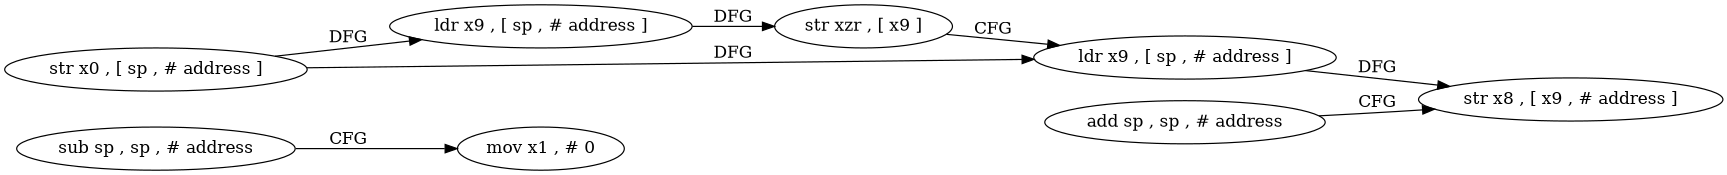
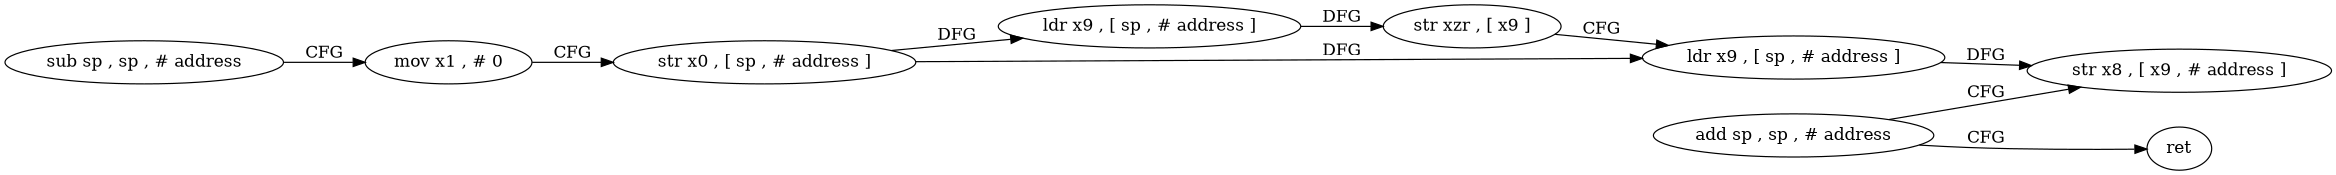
edge "mov x1 , # 0" -> "str x0 , [ sp , # address ]": added, label "CFG"
node "ret": added
